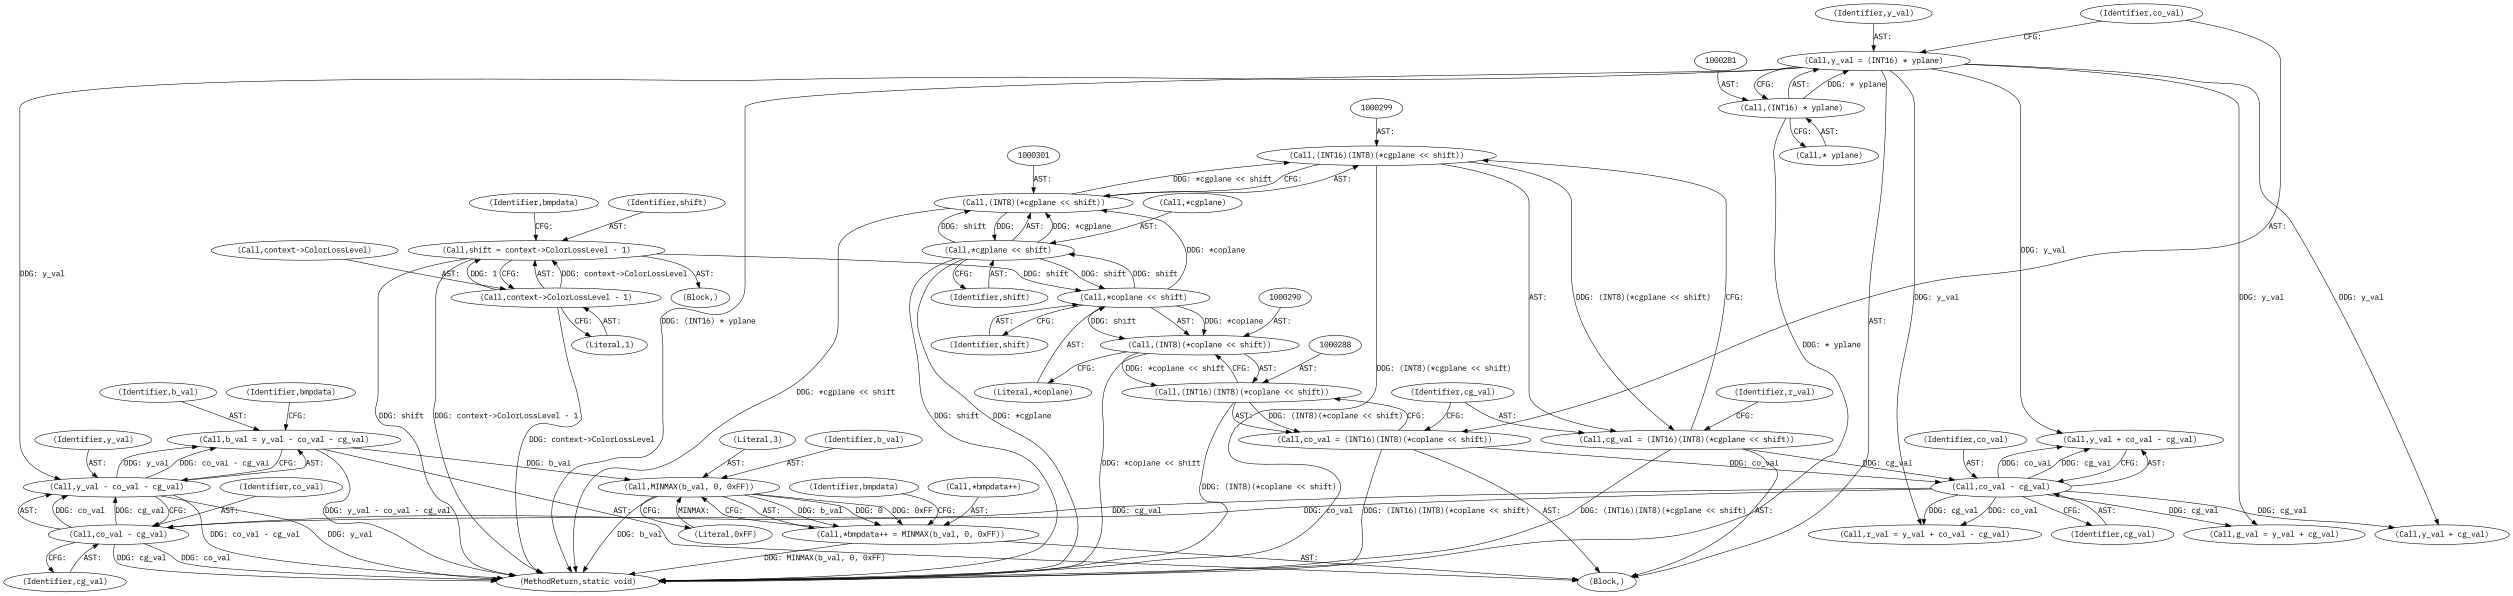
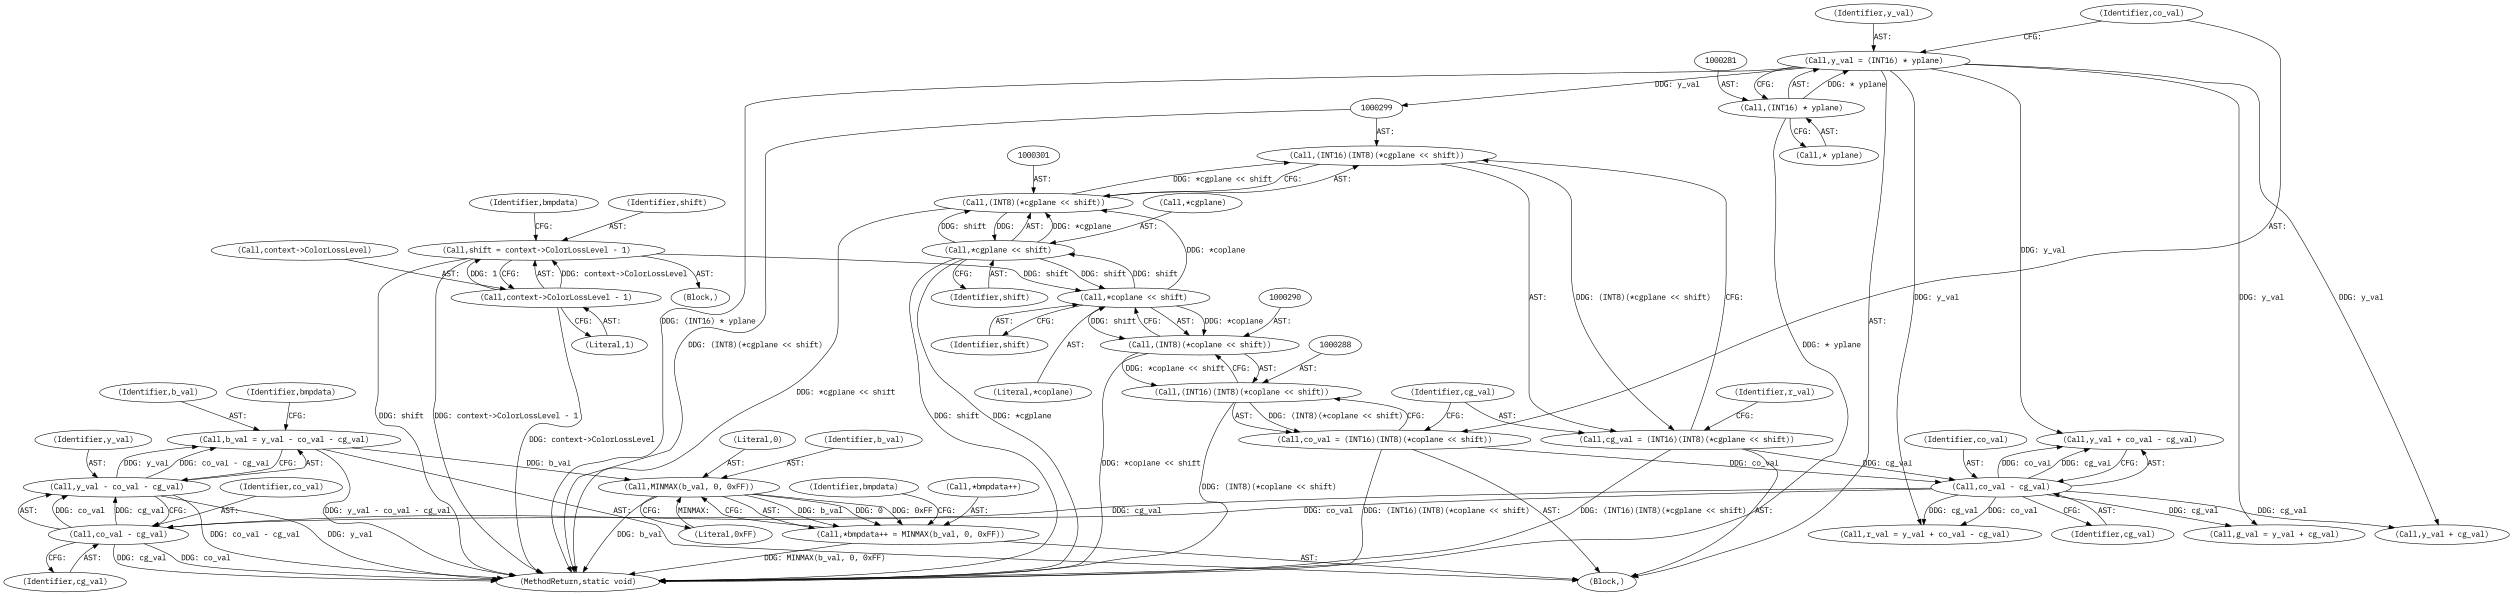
edge "(Call,y_val = (INT16) * yplane)" -> "(Call,y_val - co_val - cg_val)": now "(Call,y_val = (INT16) * yplane)" -> "1000299"
edge "(Call,(INT8)(*coplane << shift))" -> "(Literal,*coplane)": now "(Call,(INT8)(*coplane << shift))" -> "(Call,*coplane << shift)"
node "(Literal,3)": label "(Literal,3)" -> "(Literal,0)"
edge "(Call,(INT16)(INT8)(*cgplane << shift))" -> "(MethodReturn,static void)": now "1000299" -> "(MethodReturn,static void)"
